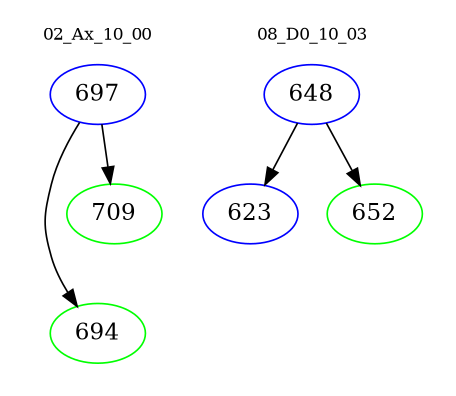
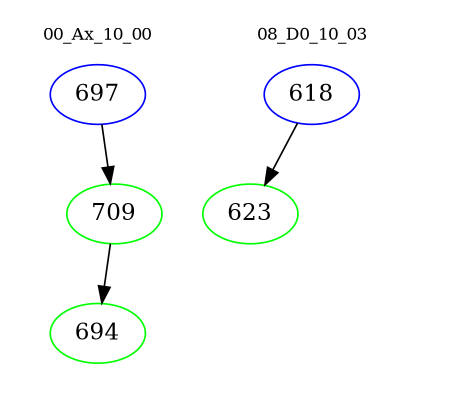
cluster "02_Ax_10_00": label "02_Ax_10_00" -> "00_Ax_10_00"
node "648": label "648" -> "618"
edge "697" -> "694": now "709" -> "694"
node "623": color blue -> green
node "652": removed
